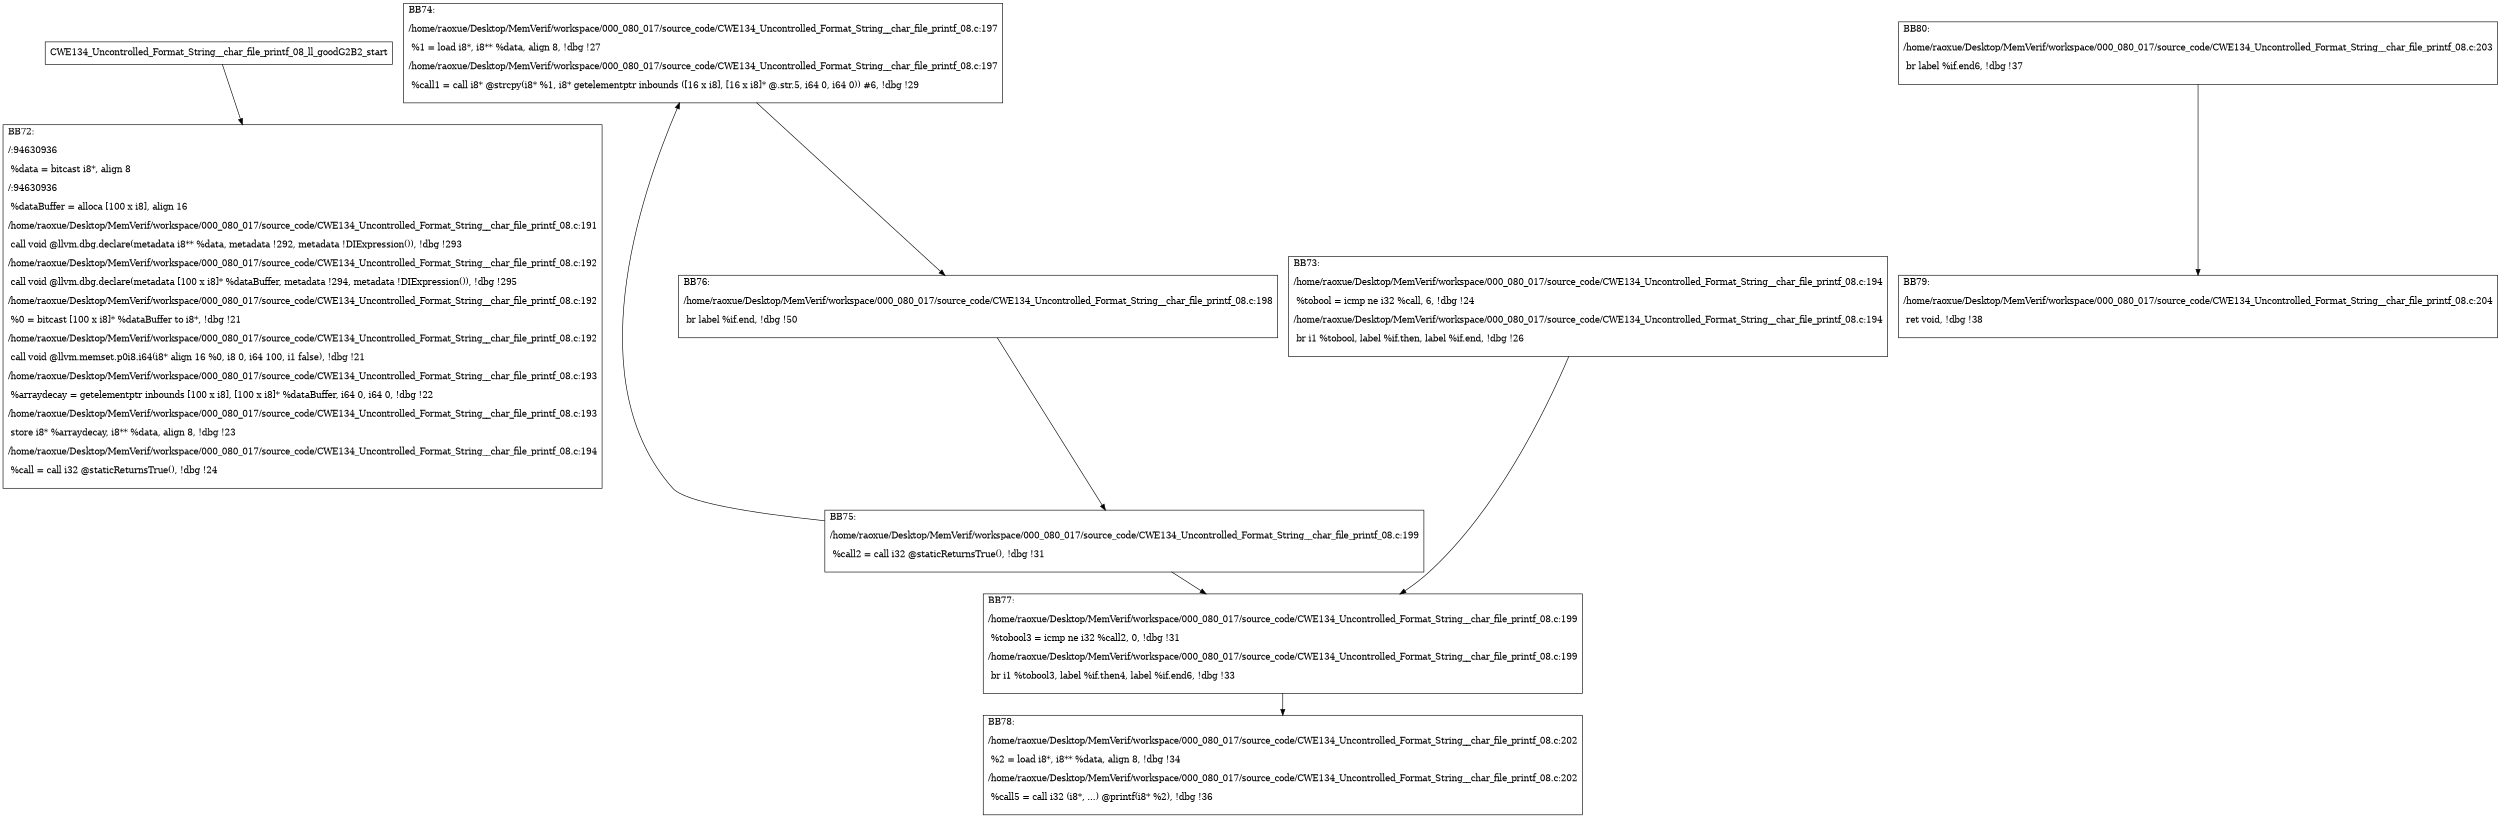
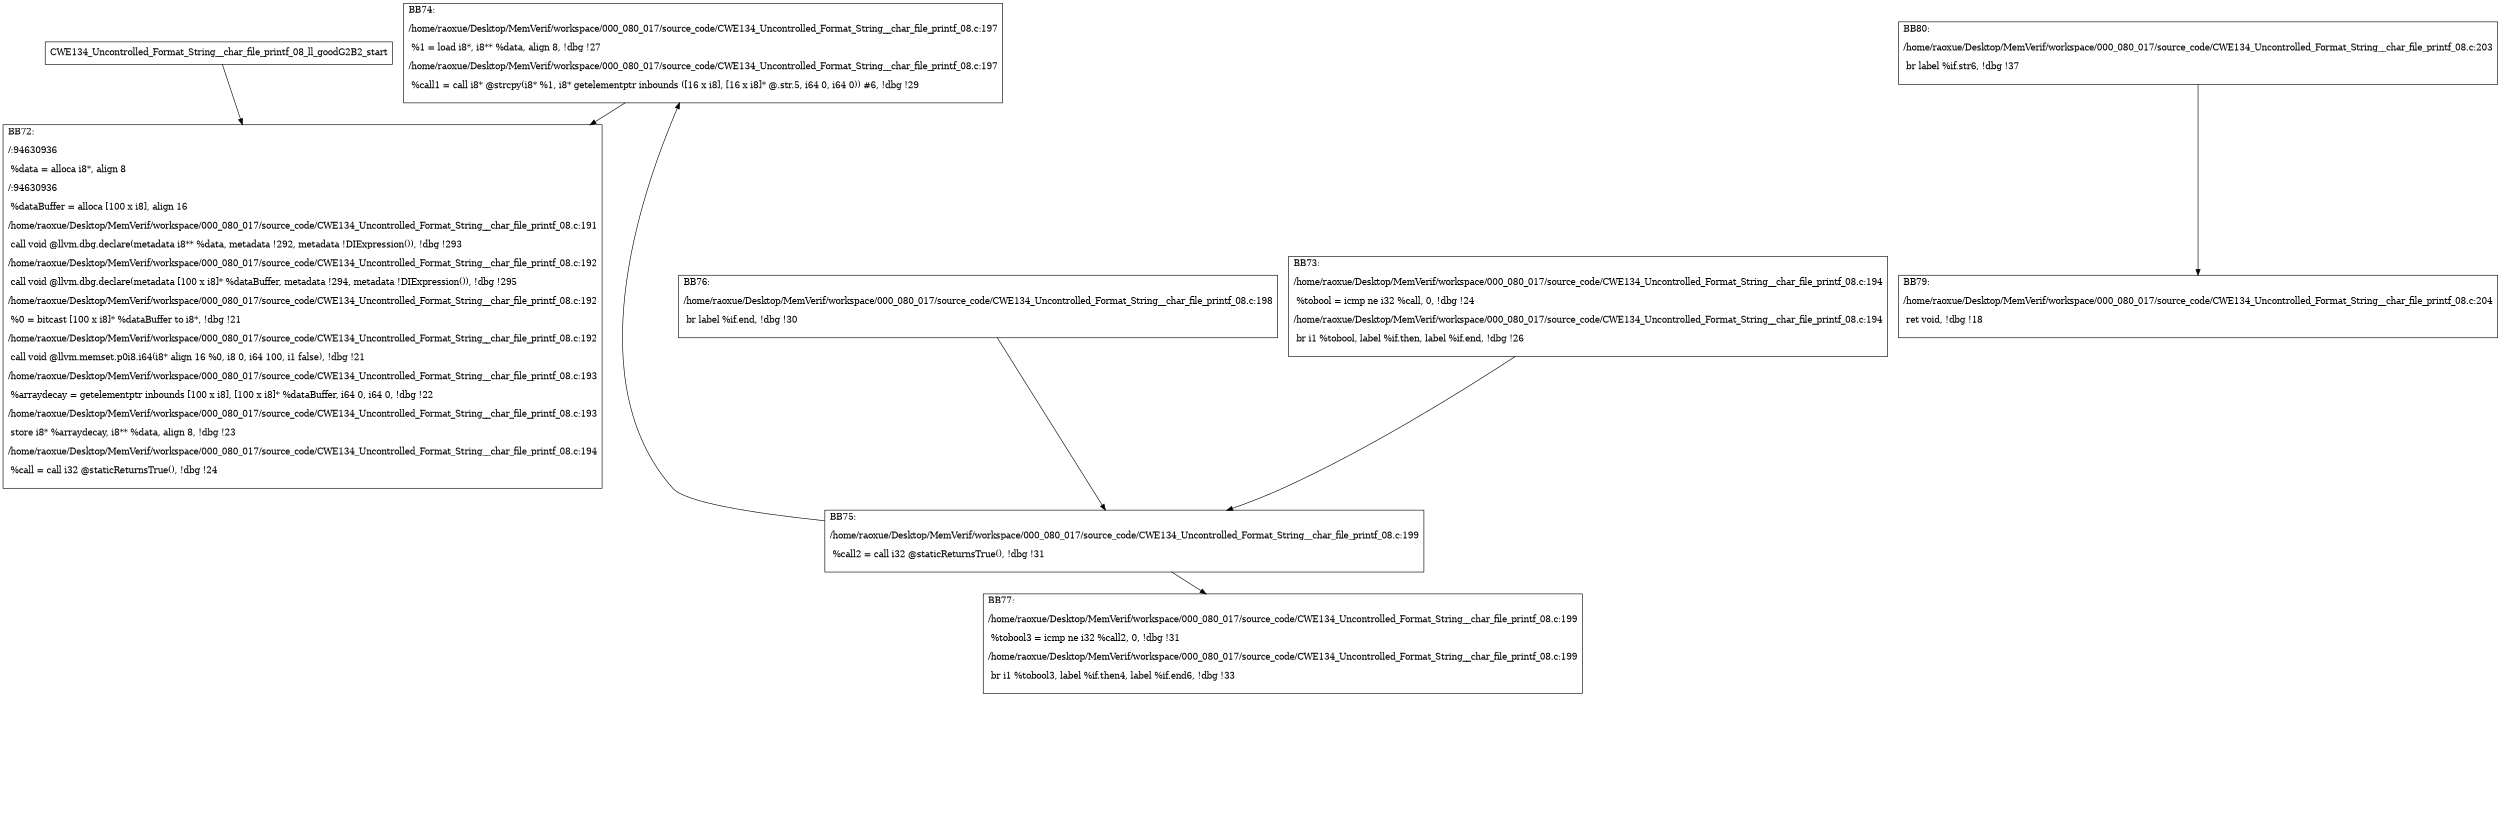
node "BB80:": text "br label %if.end6, !dbg !37" -> "br label %if.str6, !dbg !37"
node "BB72:": text "%data = bitcast i8*, align 8" -> "%data = alloca i8*, align 8"
edge "BB74:" -> "BB76:": now "BB74:" -> "BB72:"
node "BB73:": text "%tobool = icmp ne i32 %call, 6, !dbg !24" -> "%tobool = icmp ne i32 %call, 0, !dbg !24"
node "BB76:": text "br label %if.end, !dbg !50" -> "br label %if.end, !dbg !30"
node "BB79:": text "ret void, !dbg !38" -> "ret void, !dbg !18"
edge "BB73:" -> "BB77:": now "BB73:" -> "BB75:"
node "BB78:": removed
